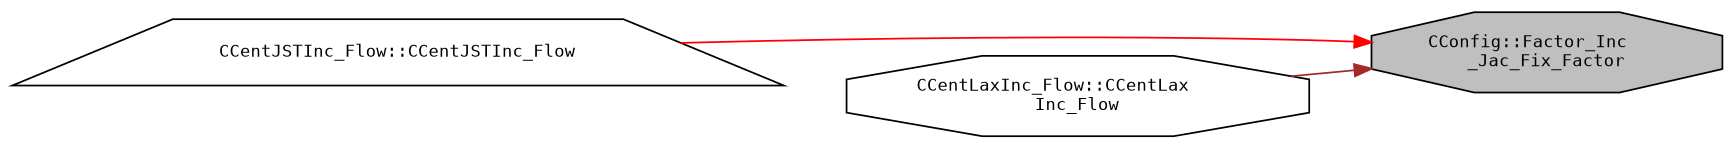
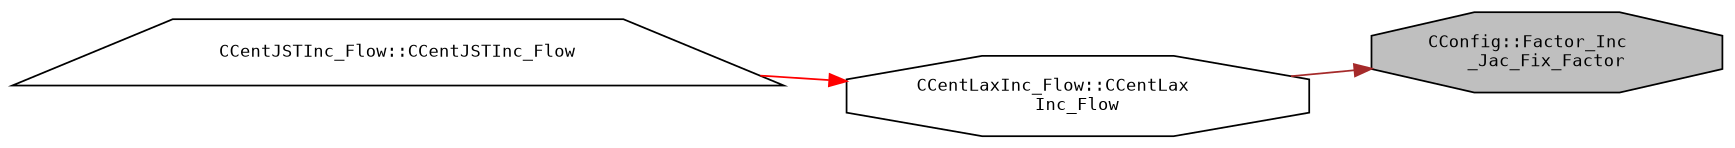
edge "CCentJSTInc_Flow::CCentJSTInc_Flow" -> "CConfig::Factor_Inc _Jac_Fix_Factor": now "CCentJSTInc_Flow::CCentJSTInc_Flow" -> "CCentLaxInc_Flow::CCentLax Inc_Flow"
